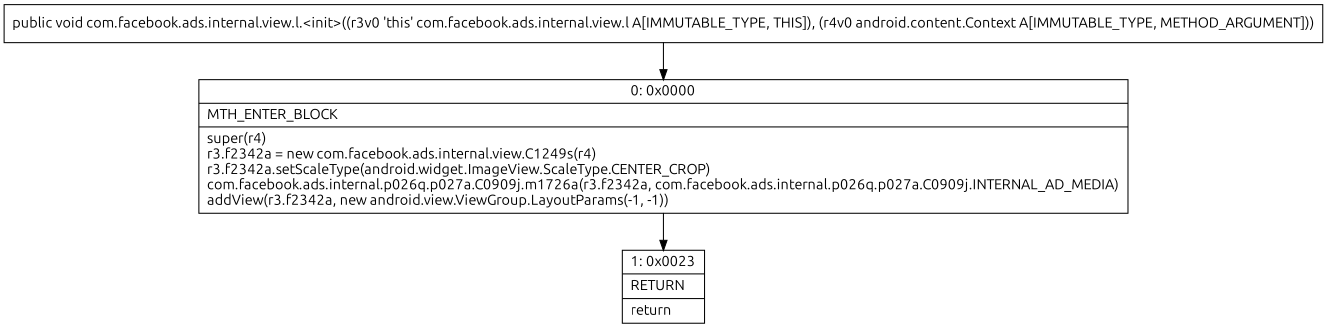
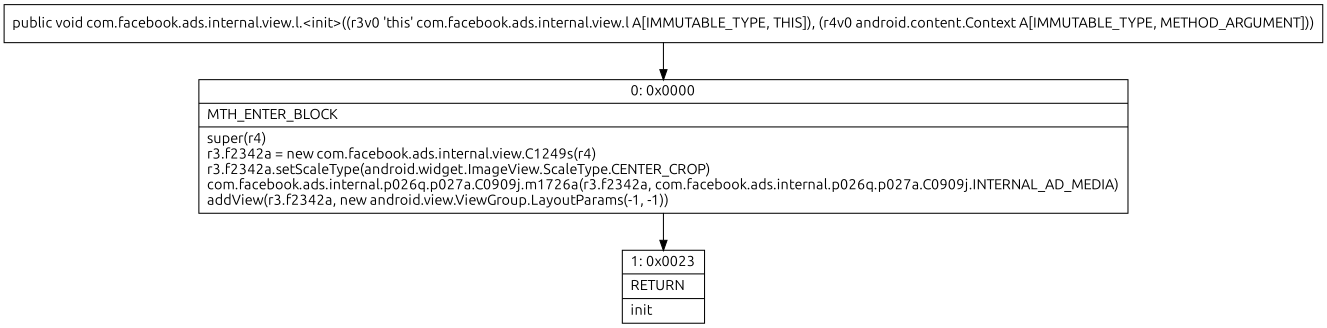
node "1: 0x0023": text "return" -> "init"
